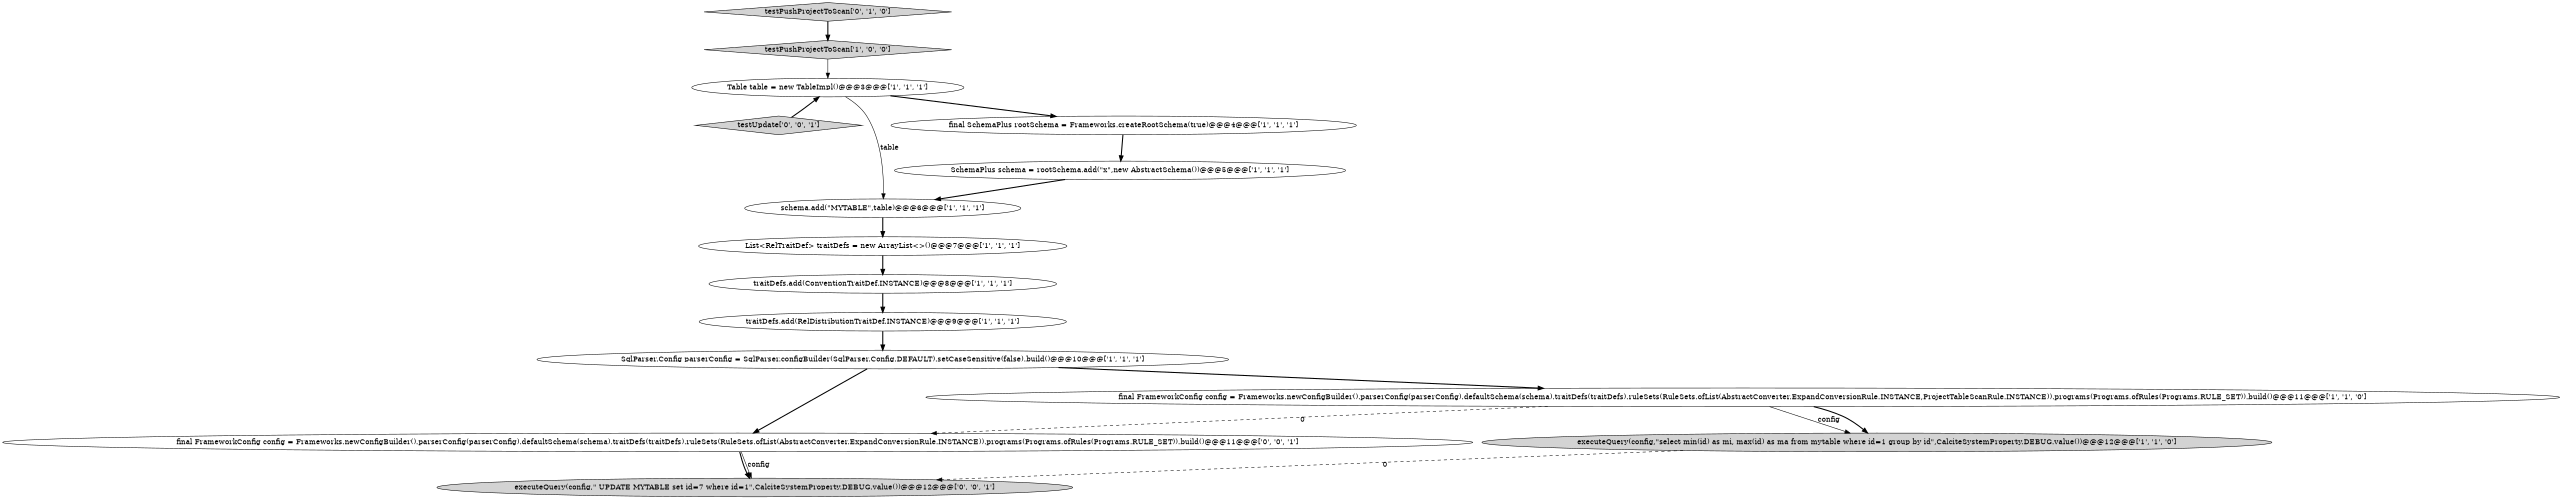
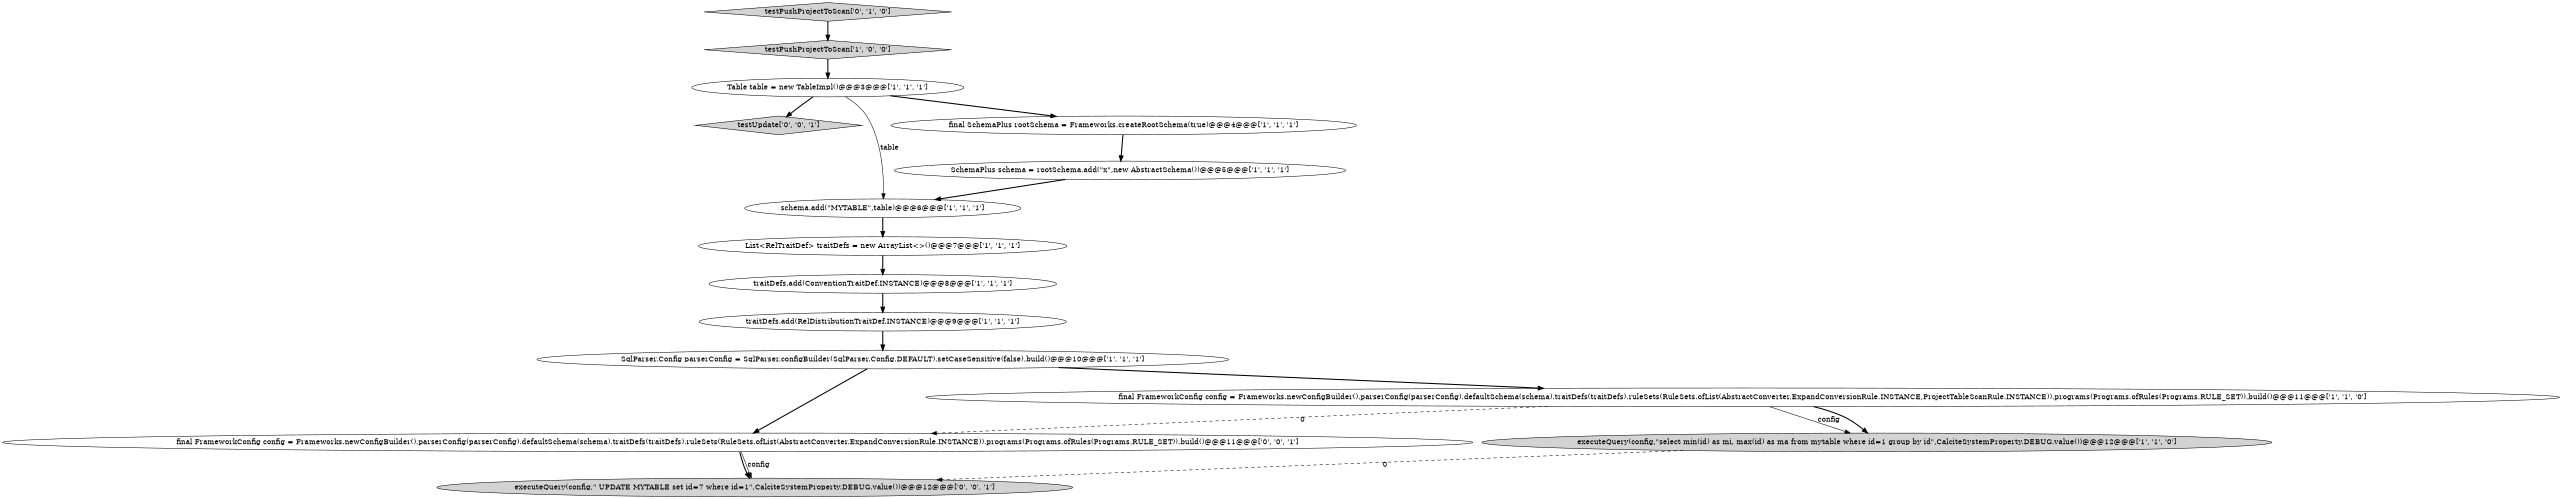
edge "testPushProjectToScan['1', '0', '0']" -> "Table table = new TableImpl()@@@3@@@['1', '1', '1']": style solid -> bold
edge "testUpdate['0', '0', '1']" -> "Table table = new TableImpl()@@@3@@@['1', '1', '1']": reversed
